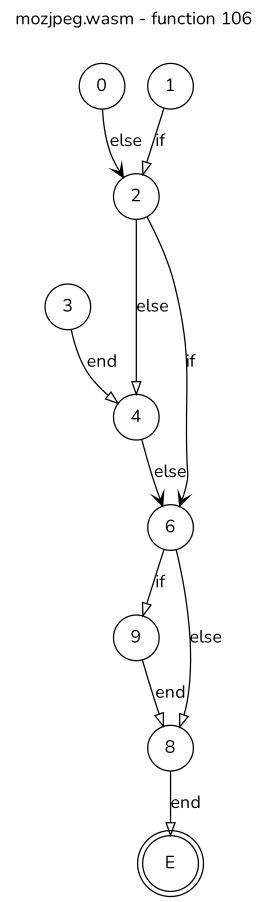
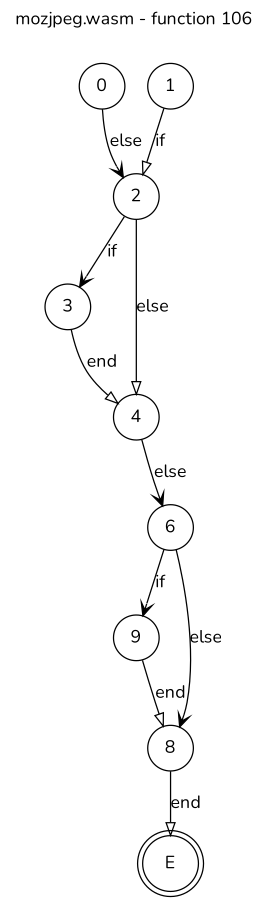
edge "2" -> "6": now "2" -> "3"
edge "6" -> "9": arrowhead onormal -> vee
edge "6" -> "8": arrowhead onormal -> vee
